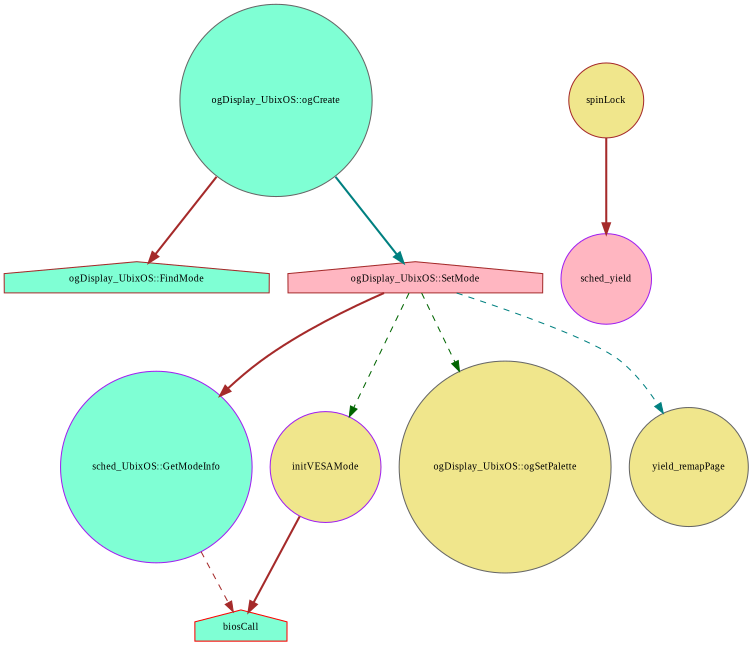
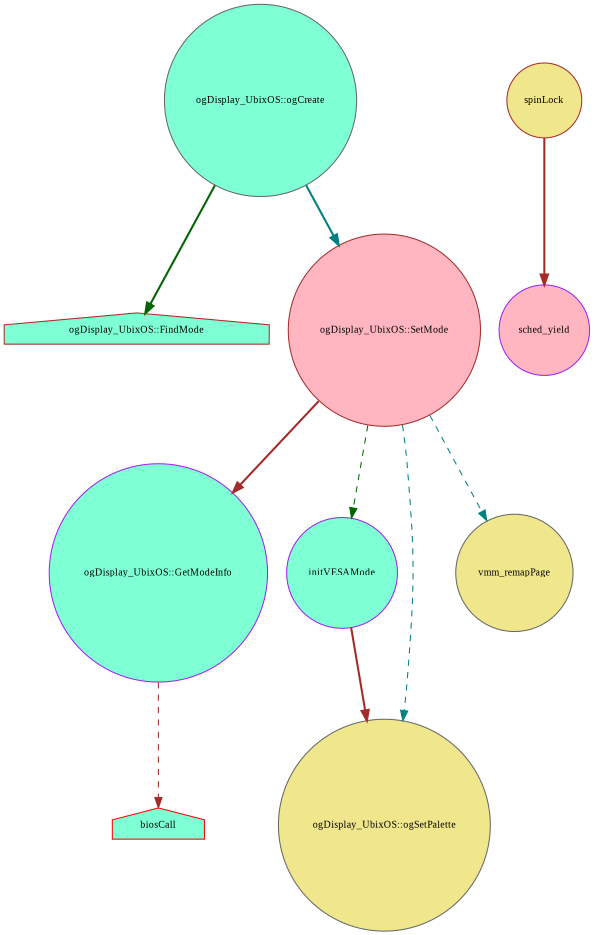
edge "ogDisplay_UbixOS::ogCreate" -> "ogDisplay_UbixOS::FindMode": color brown -> darkgreen
node "ogDisplay_UbixOS::SetMode": shape house -> circle
edge "ogDisplay_UbixOS::SetMode" -> "ogDisplay_UbixOS::ogSetPalette": color darkgreen -> teal
node "sched_UbixOS::GetModeInfo": label "sched_UbixOS::GetModeInfo" -> "ogDisplay_UbixOS::GetModeInfo"
node "initVESAMode": fillcolor khaki -> aquamarine
node "yield_remapPage": label "yield_remapPage" -> "vmm_remapPage"
edge "initVESAMode" -> "biosCall": now "initVESAMode" -> "ogDisplay_UbixOS::ogSetPalette"
